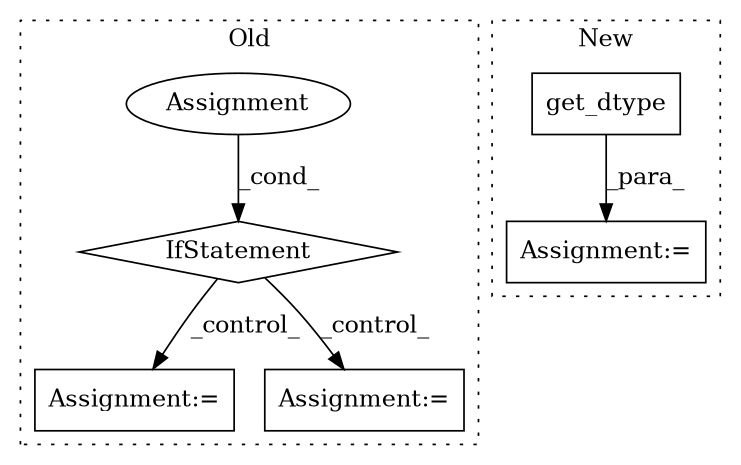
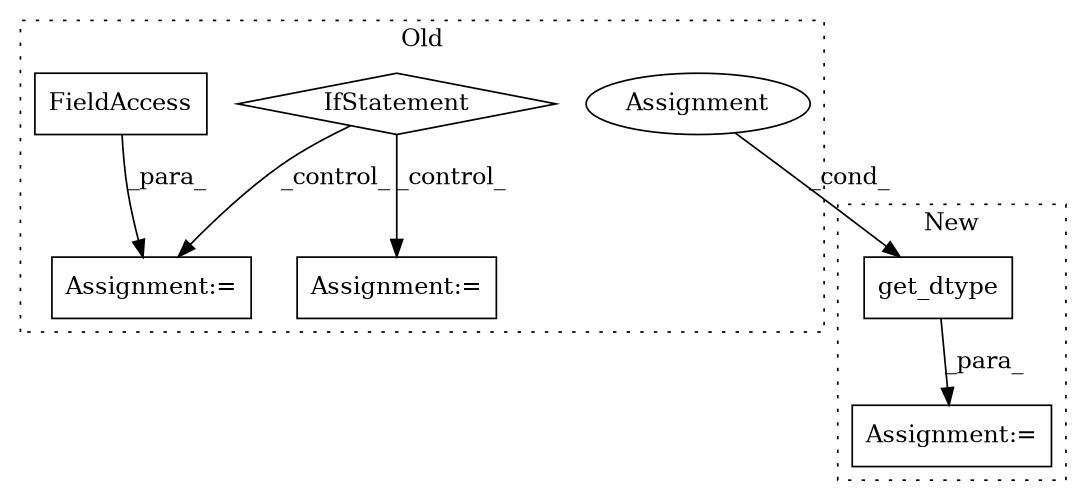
node "FieldAccess": added
edge "Assignment" -> "IfStatement": now "Assignment" -> "get_dtype"
